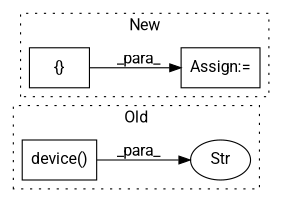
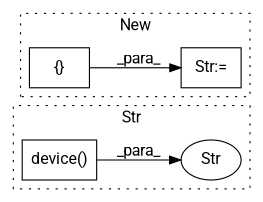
node "Assign:=": label "Assign:=" -> "Str:="
cluster "Old": label "Old" -> "Str"
